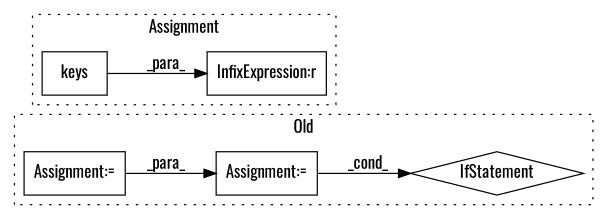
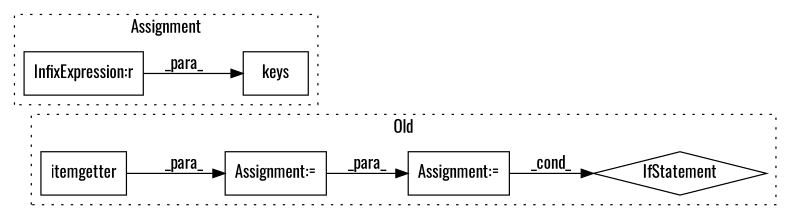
edge "keys" -> "InfixExpression:r": reversed
node "itemgetter": added
